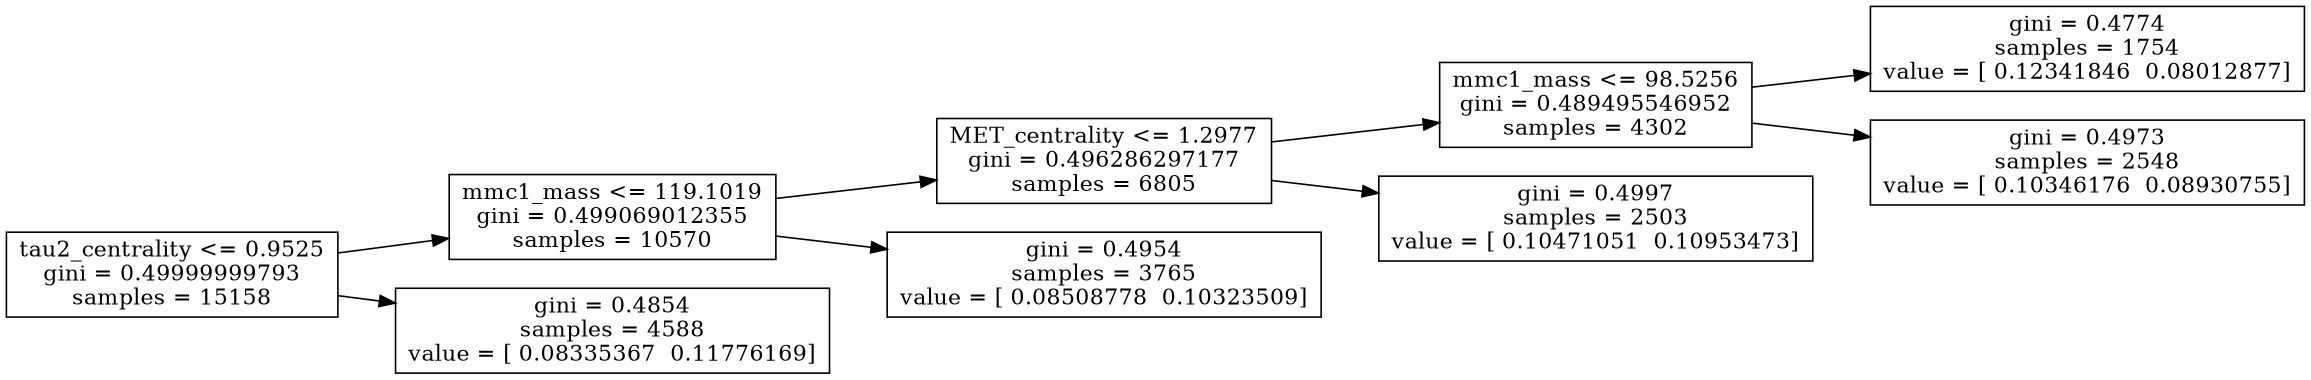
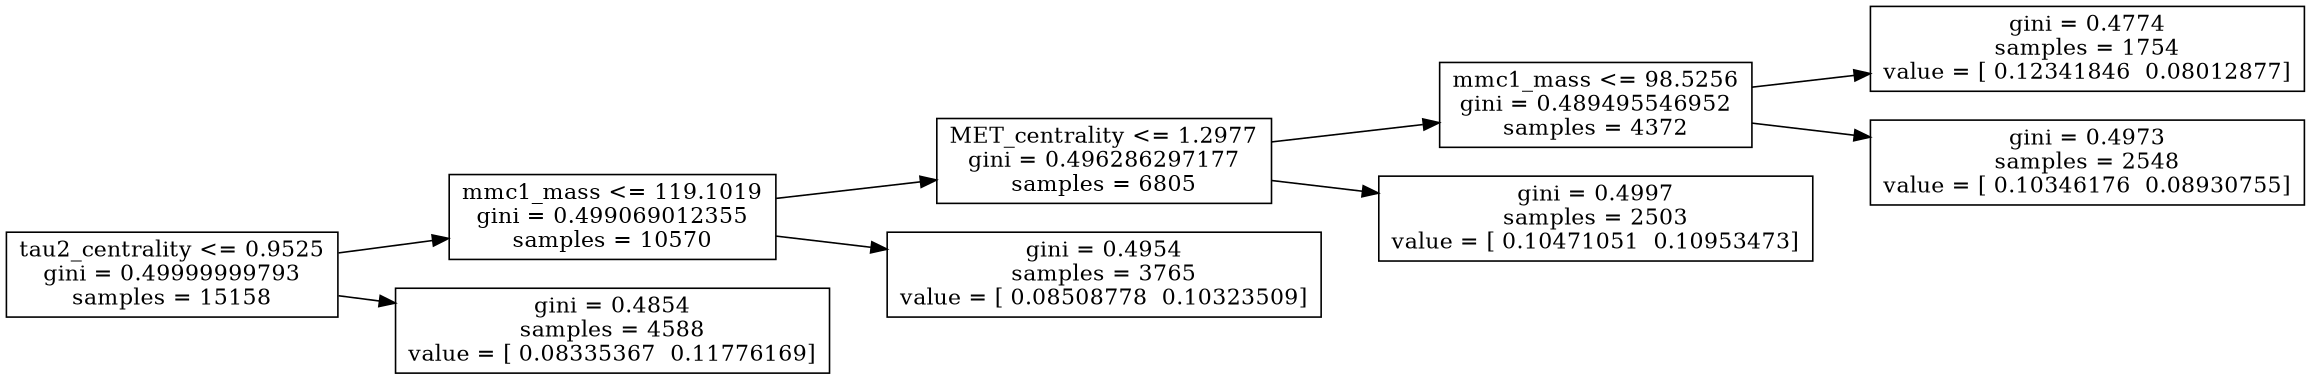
node "mmc1_mass <= 98.5256 gini = 0.489495546952 samples = 4302": label "mmc1_mass <= 98.5256 gini = 0.489495546952 samples = 4302" -> "mmc1_mass <= 98.5256 gini = 0.489495546952 samples = 4372"
